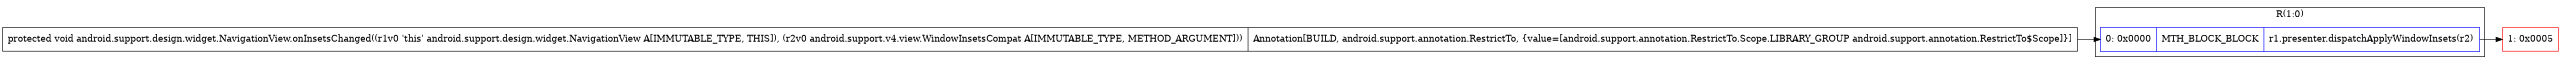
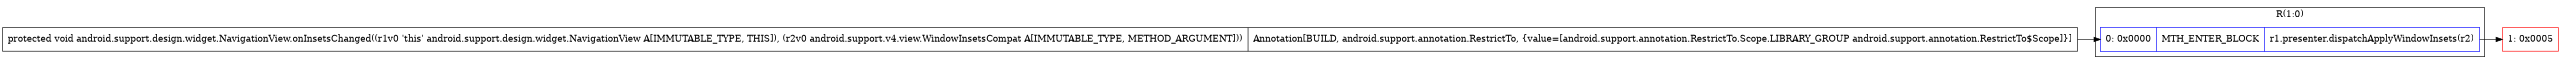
node "0: 0x0000": text "MTH_BLOCK_BLOCK" -> "MTH_ENTER_BLOCK"
